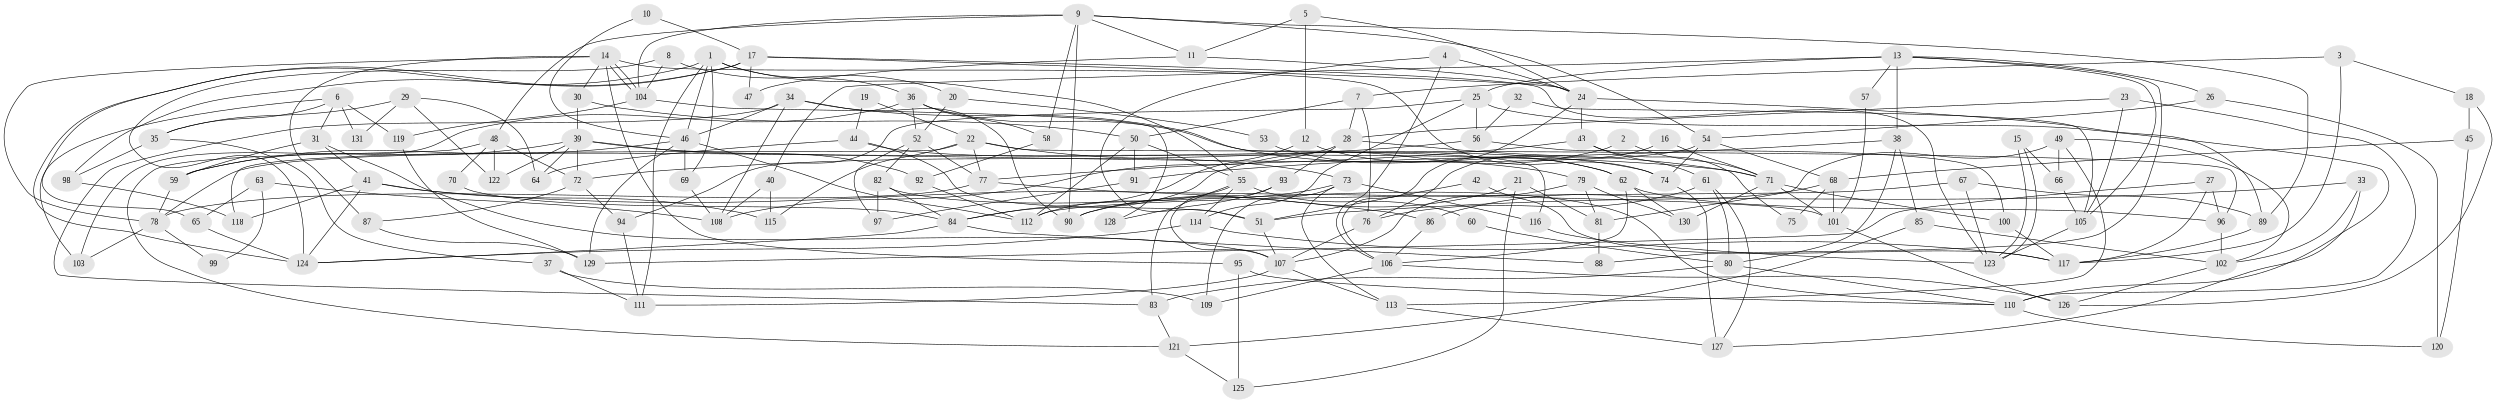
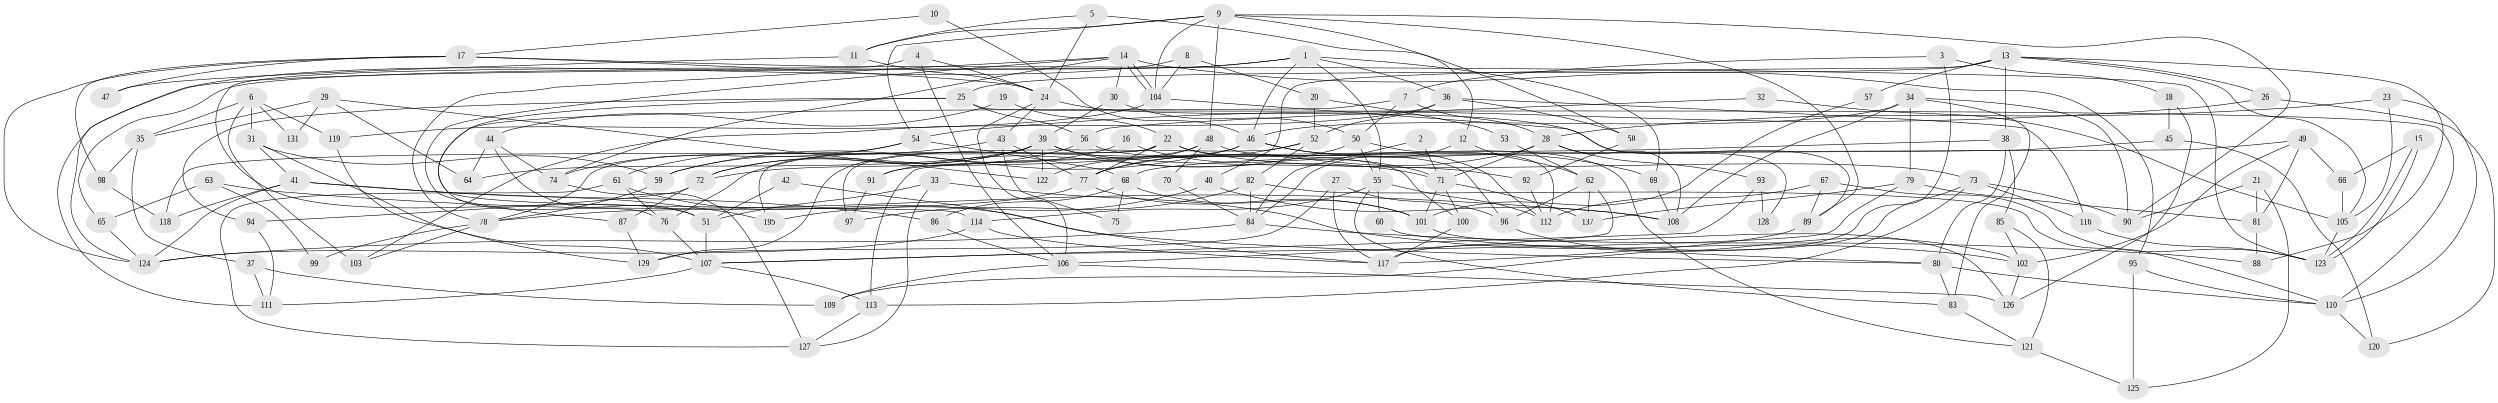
edge "28" -- "77": added
node "115": label "115" -> "195"
node "130": label "130" -> "137"
